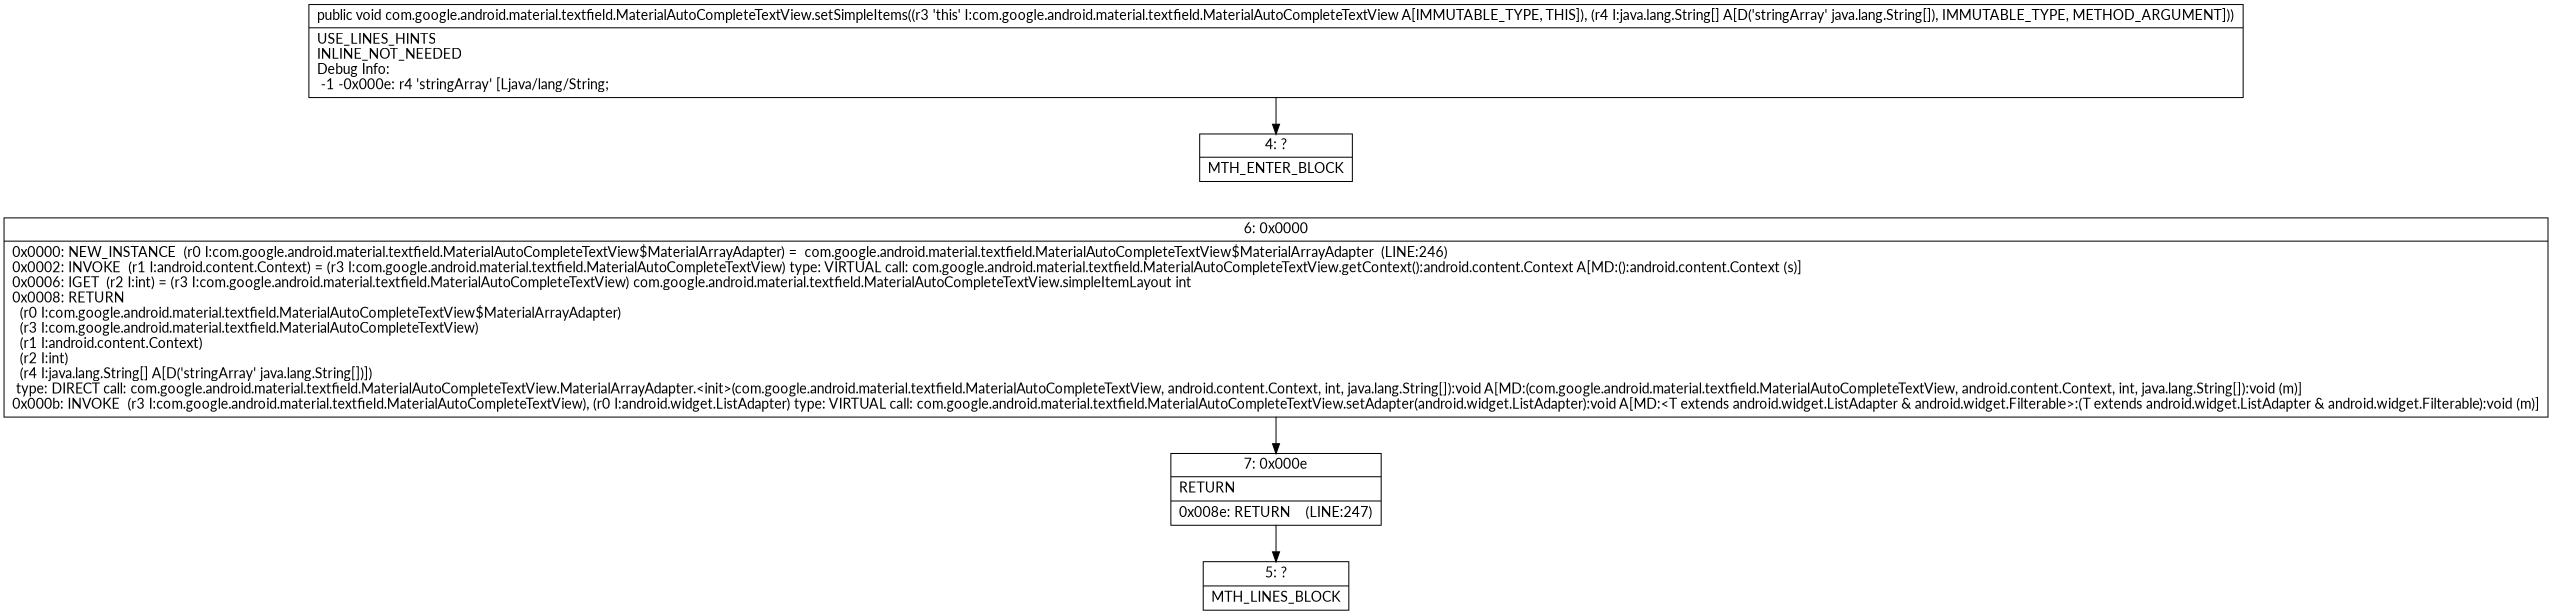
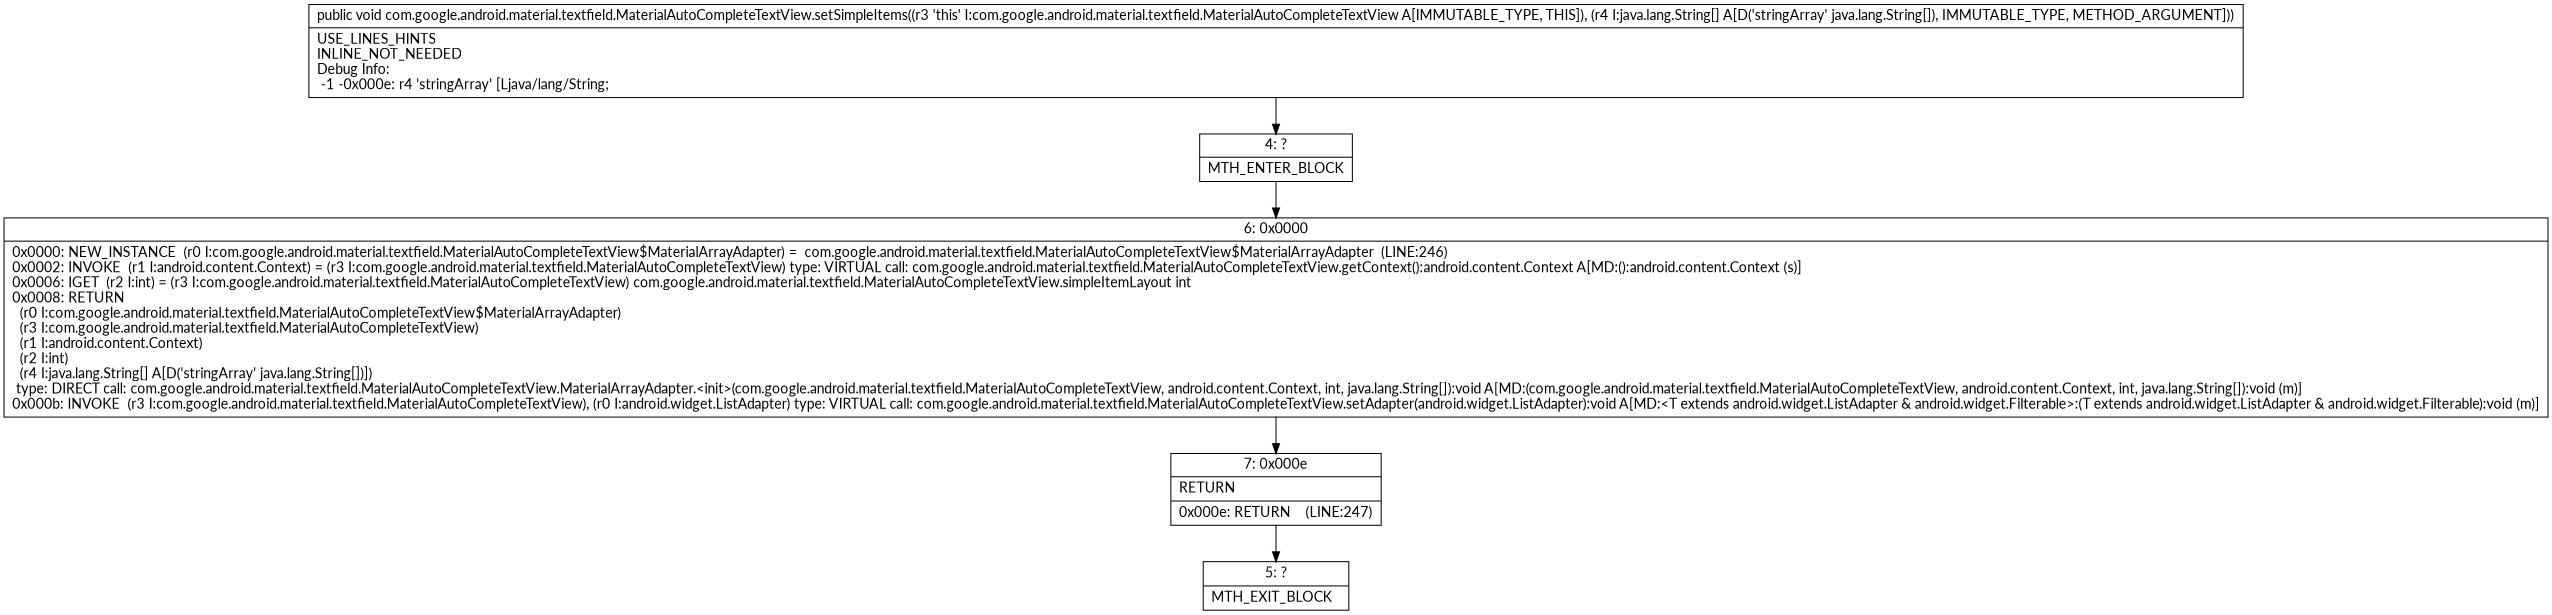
edge "4: ?" -> "6: 0x0000": added
node "7: 0x000e": text "0x008e: RETURN    (LINE:247)" -> "0x000e: RETURN    (LINE:247)"
node "5: ?": text "MTH_LINES_BLOCK" -> "MTH_EXIT_BLOCK"
